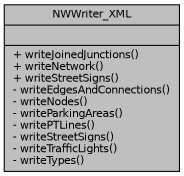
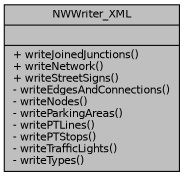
node "NWWriter_XML": text "- writeStreetSigns()" -> "- writePTStops()"
